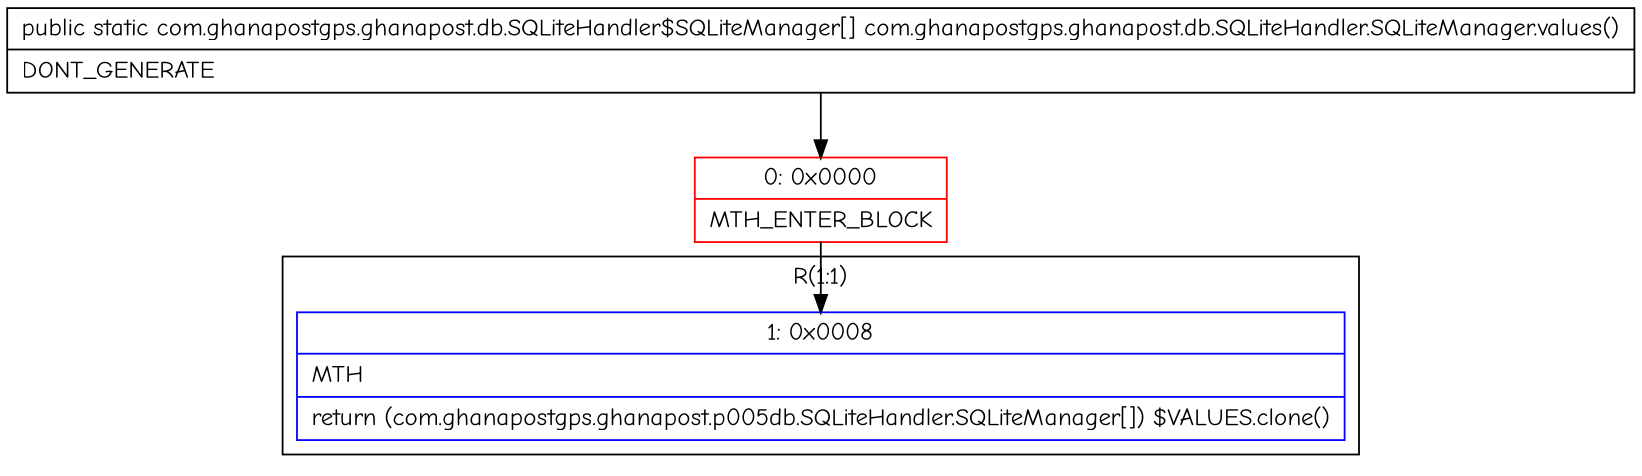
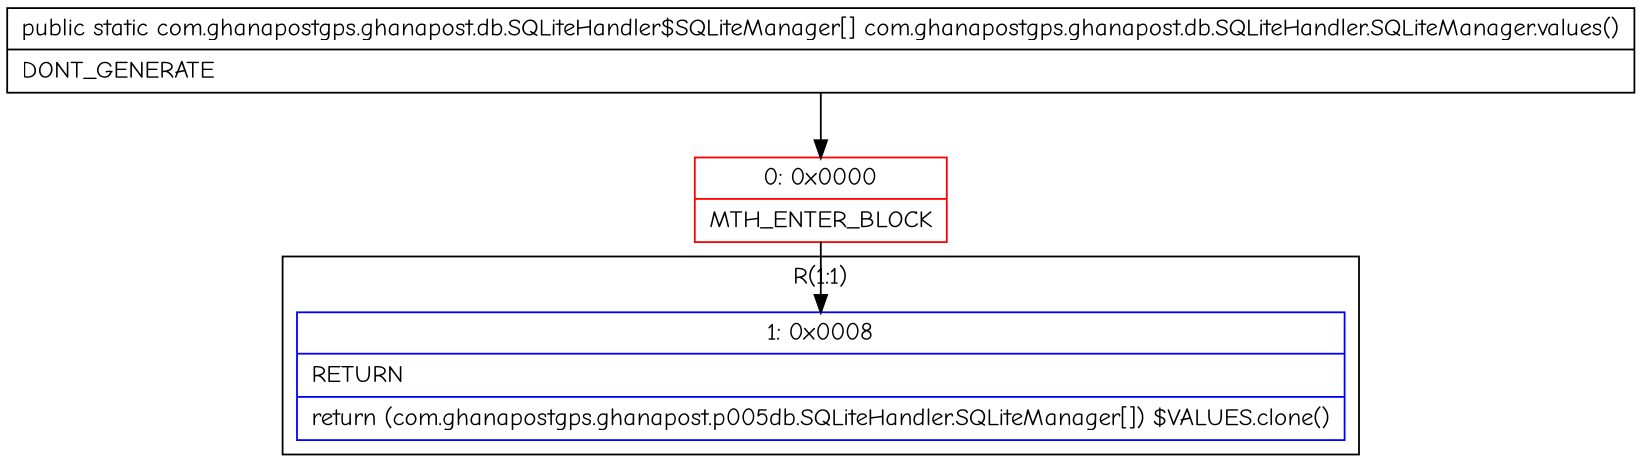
node "1: 0x0008": text "MTH" -> "RETURN"
